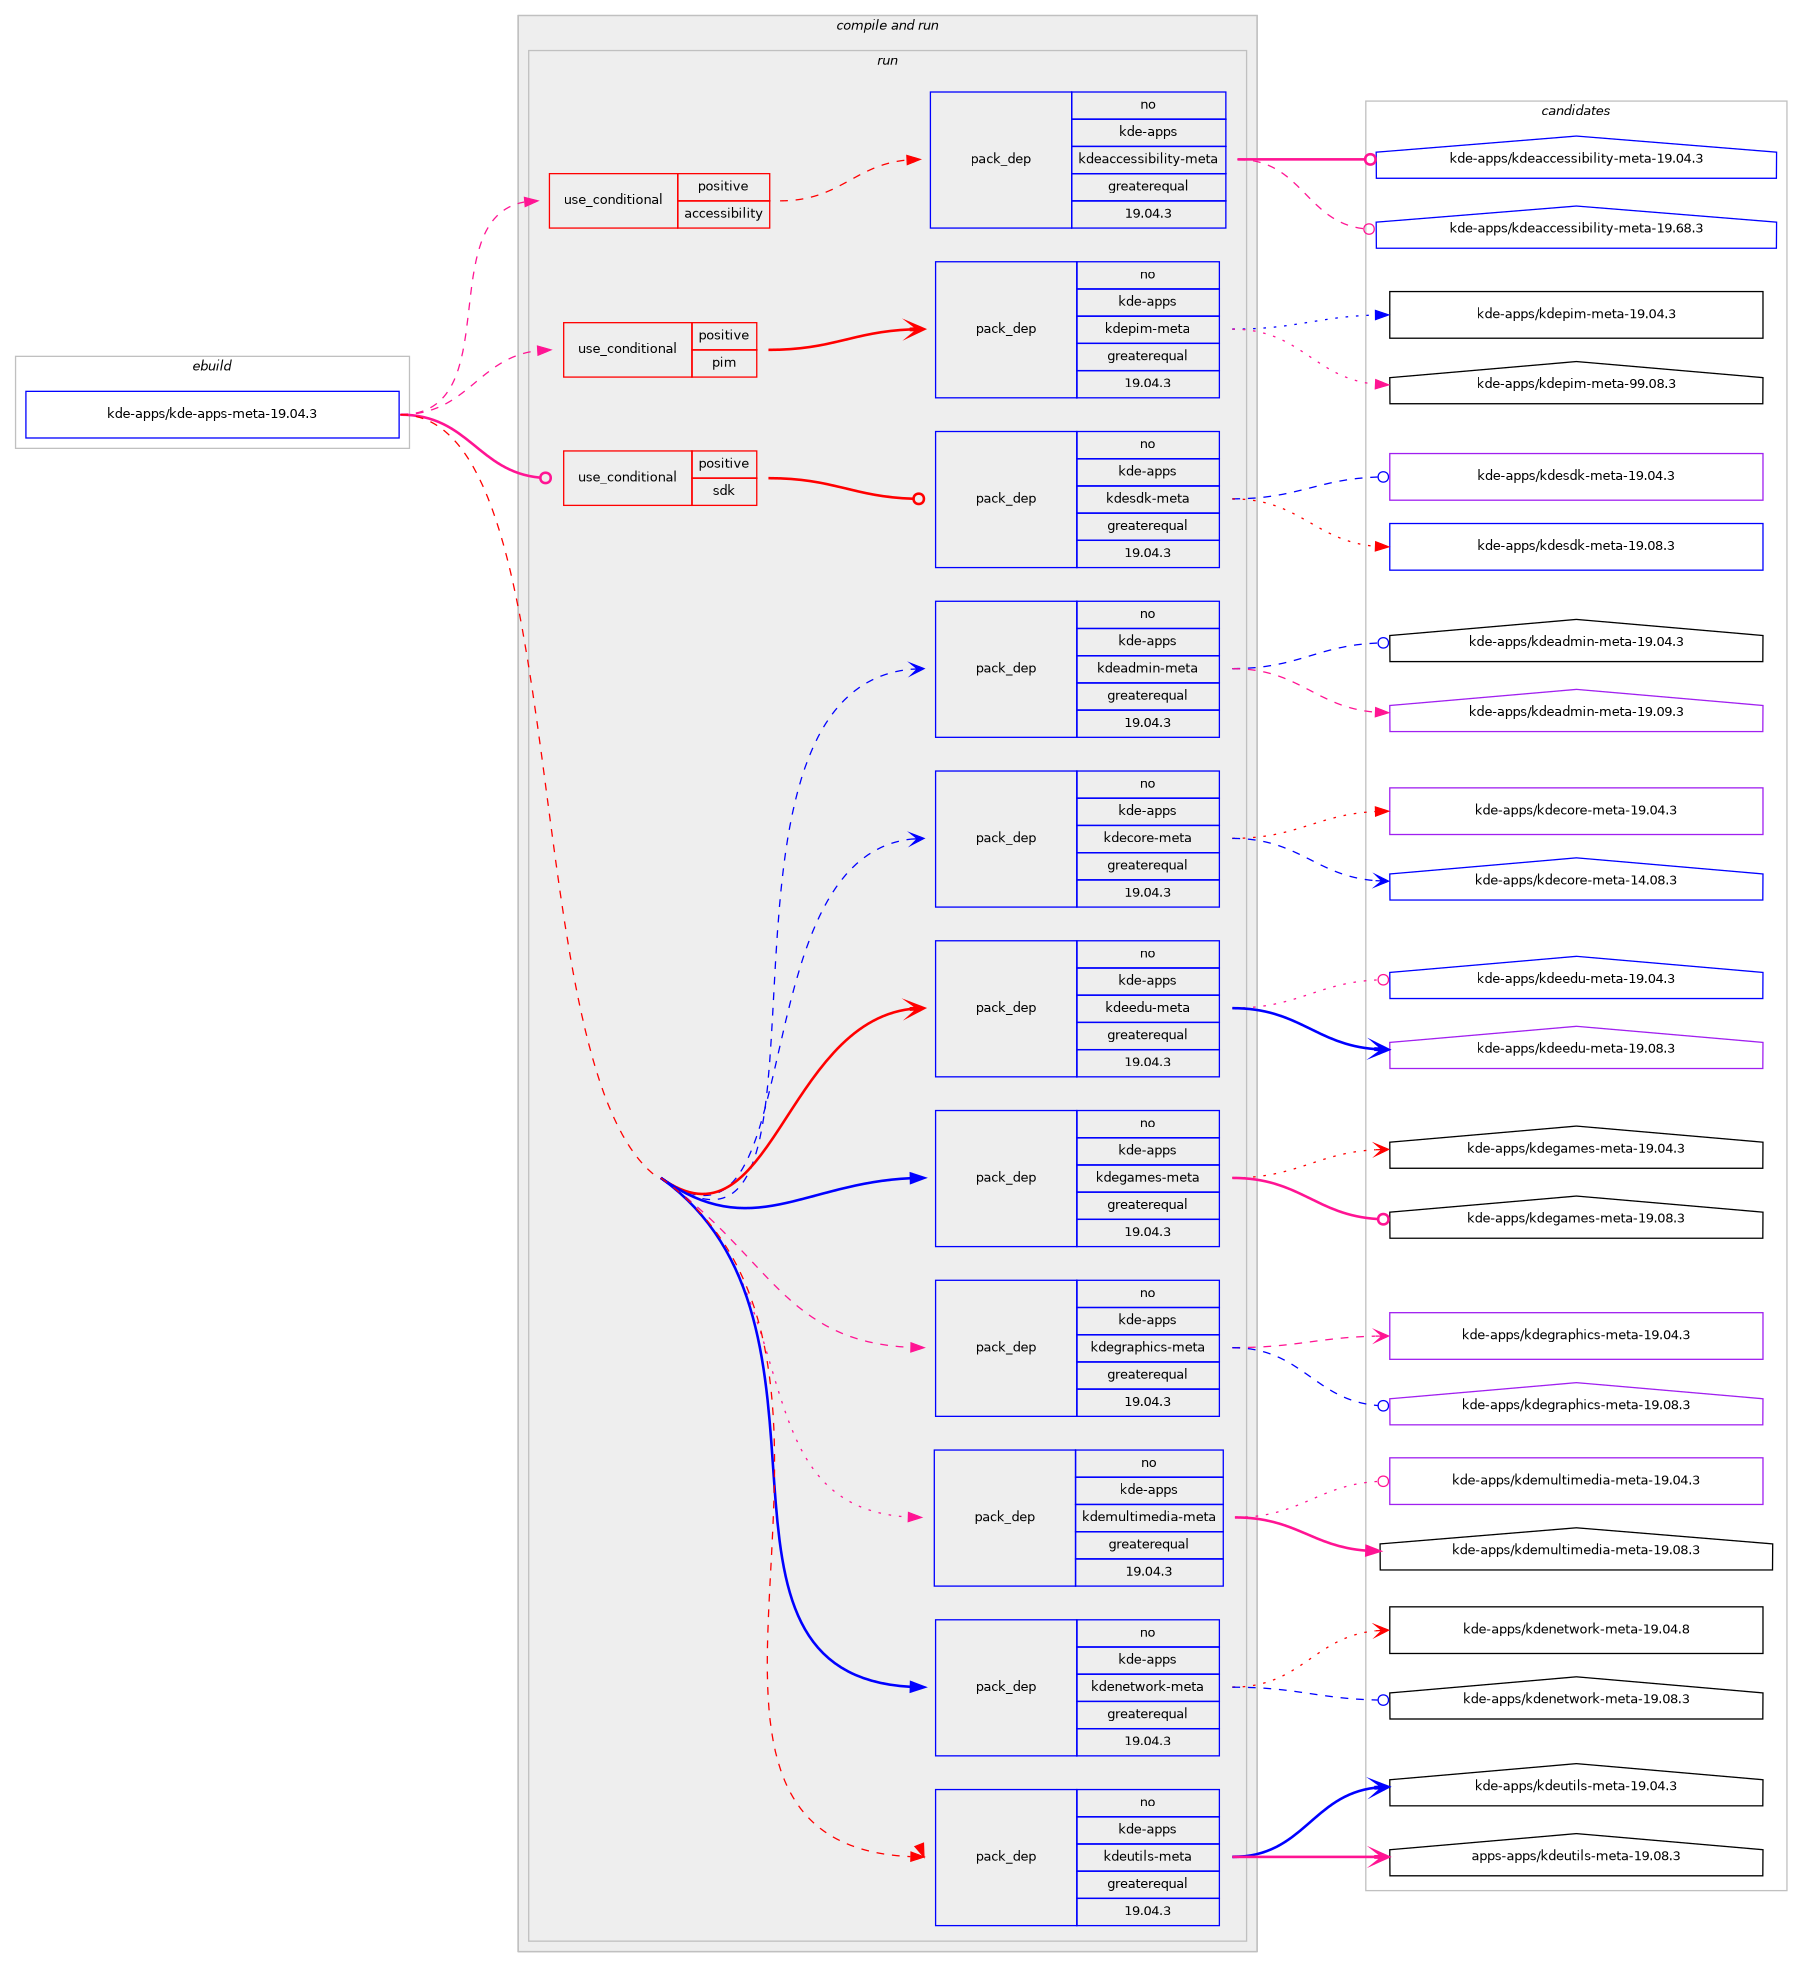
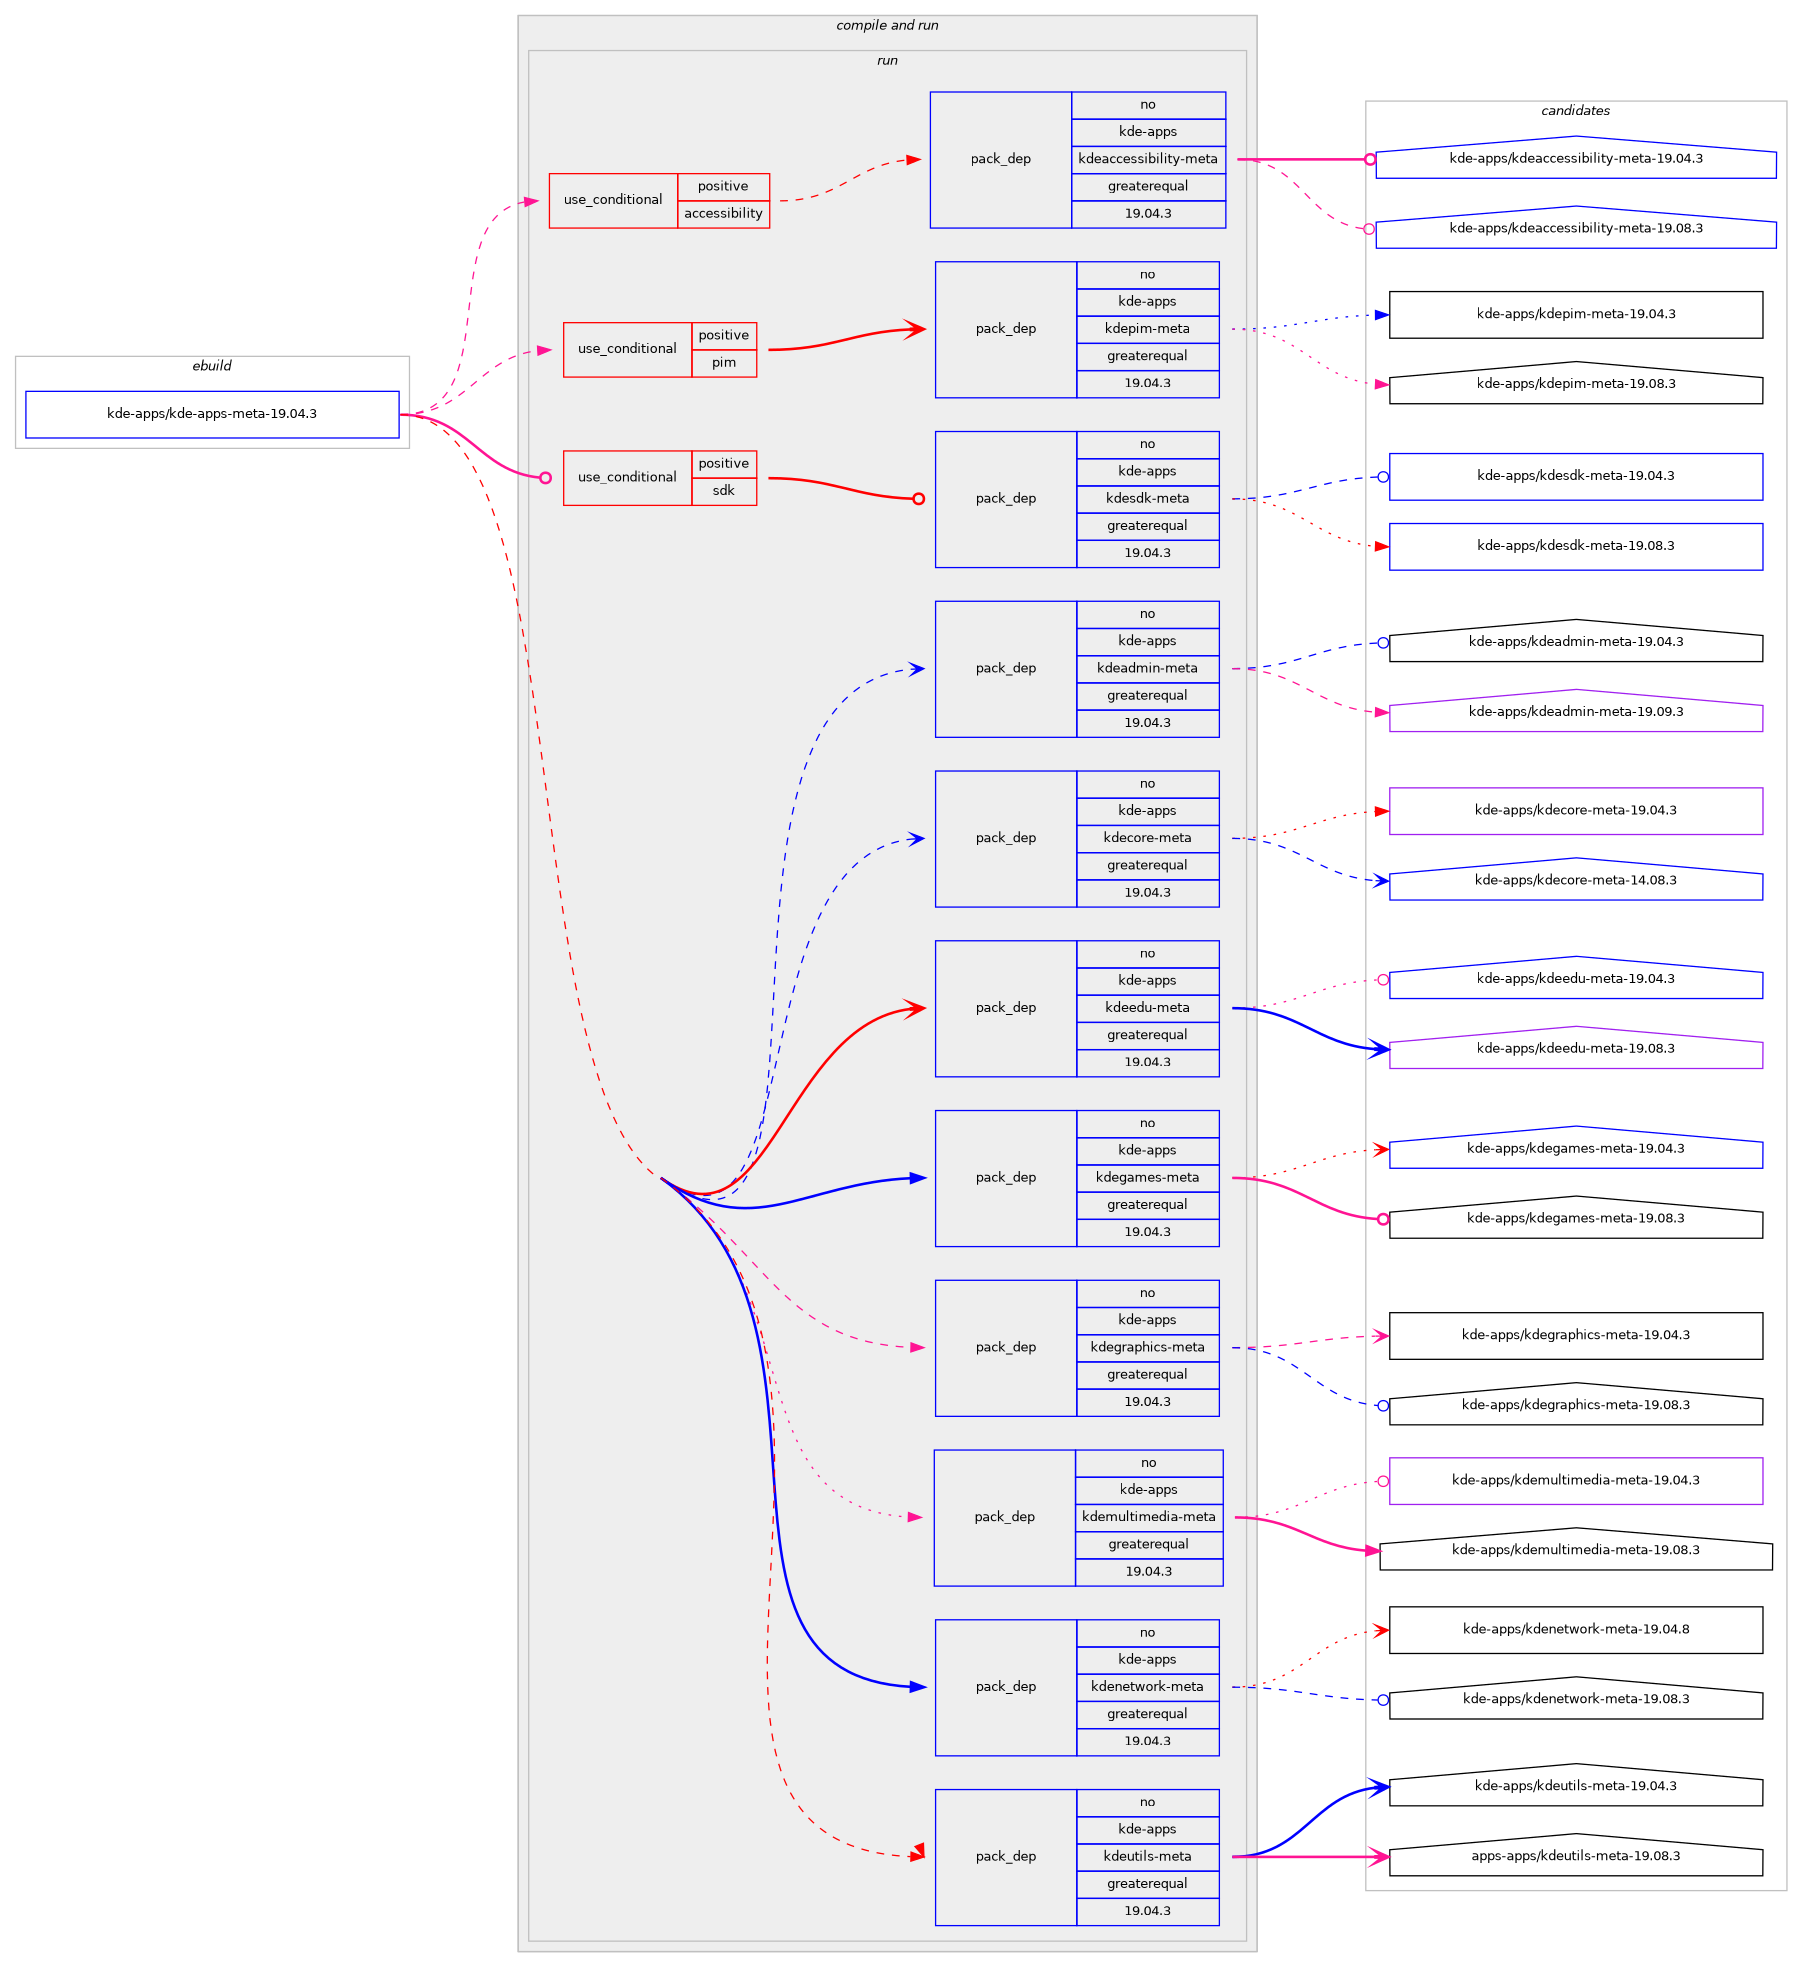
node "kde-apps/kdeaccessibility-meta-19.68.3": label "kde-apps/kdeaccessibility-meta-19.68.3" -> "kde-apps/kdeaccessibility-meta-19.08.3"
node "kde-apps/kdepim-meta-99.08.3": label "kde-apps/kdepim-meta-99.08.3" -> "kde-apps/kdepim-meta-19.08.3"
node "kde-apps/kdesdk-meta-19.04.3": color purple -> blue
node "kde-apps/kdegames-meta-19.04.3": color black -> blue
node "kde-apps/kdegraphics-meta-19.04.3": color purple -> black
node "kde-apps/kdegraphics-meta-19.08.3": color purple -> black
